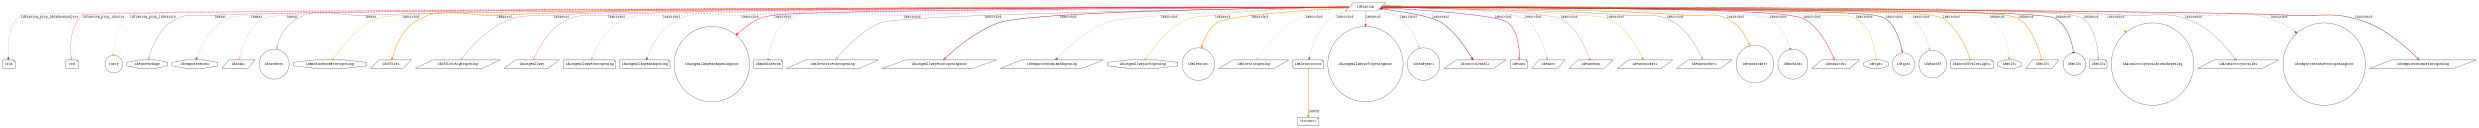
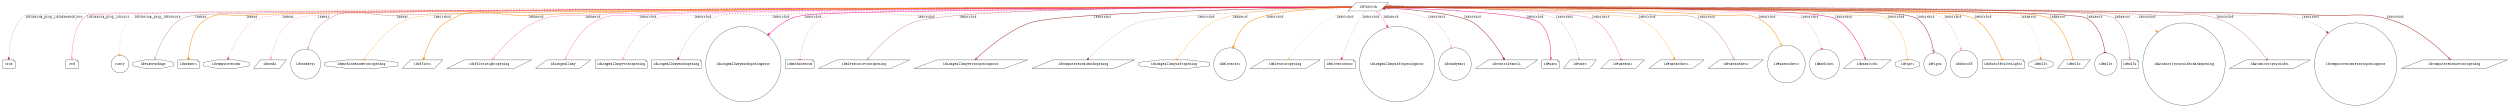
edge "idElevatorDoor" -> "idDrawer1": now "idFuse30A" -> "idDrawer1"
